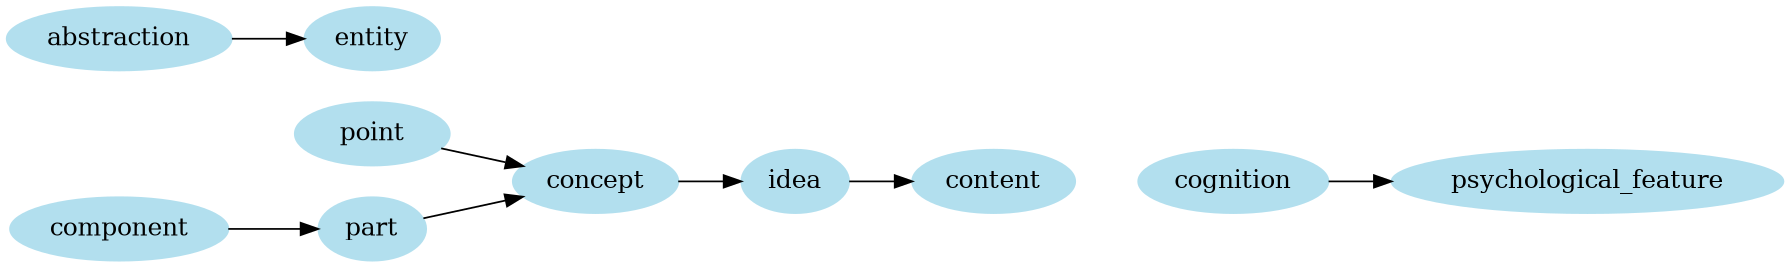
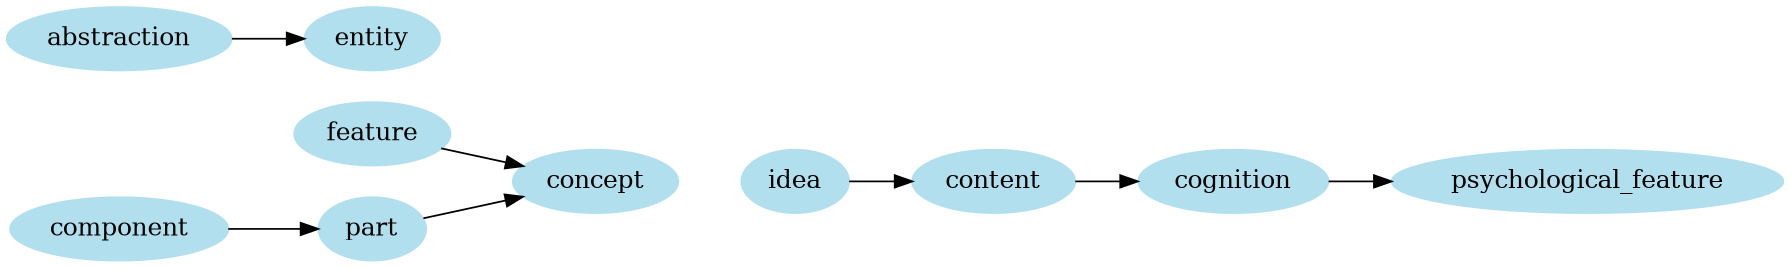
node "point": label "point" -> "feature"
edge "concept" -> "idea": removed
edge "content" -> "cognition": added
